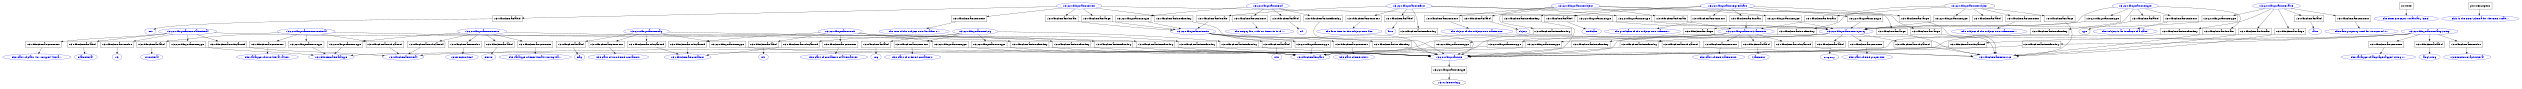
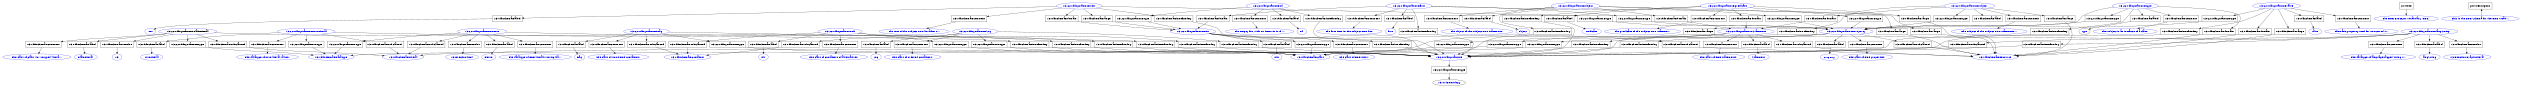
node "w3:22-rdf-syntax-ns#subject": color black -> blue
edge "purl:description" -> "This is the RDF Schema for the RDF vocab...": reversed
node "w3:22-rdf-syntax-ns#PlainLiteral": fontcolor blue -> black
